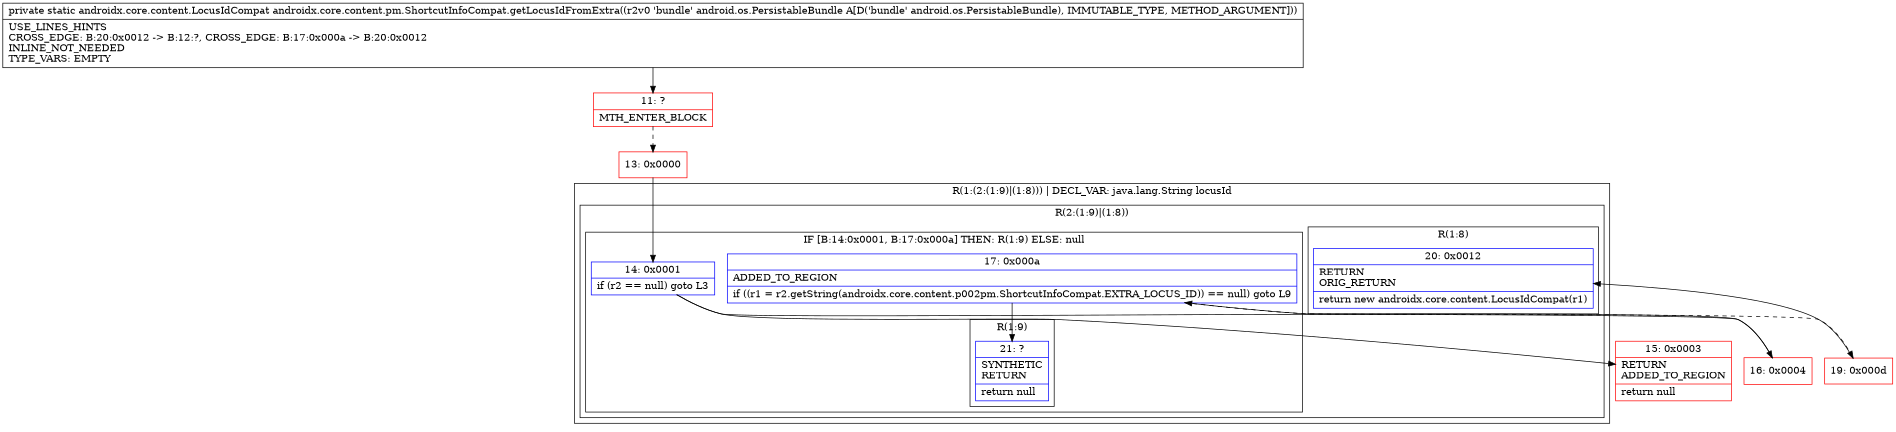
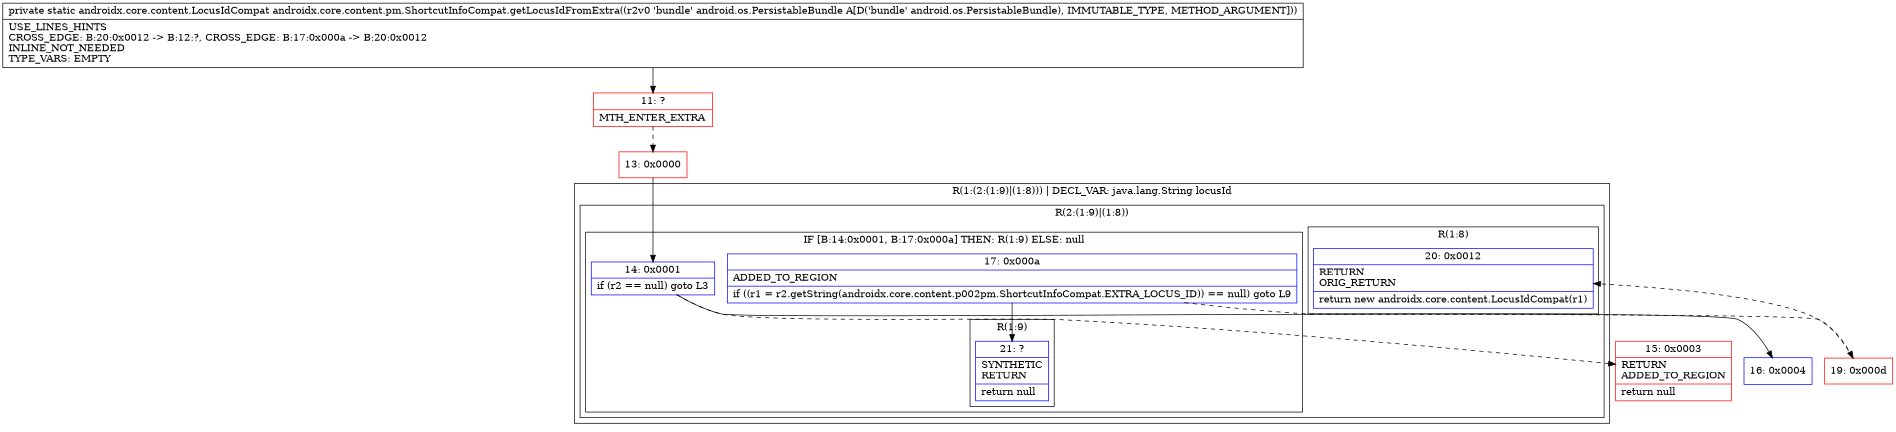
node "11: ?": text "MTH_ENTER_BLOCK" -> "MTH_ENTER_EXTRA"
edge "19: 0x000d" -> "20: 0x0012": style solid -> dashed
edge "16: 0x0004" -> "17: 0x000a": removed
edge "14: 0x0001" -> "15: 0x0003": style solid -> dashed
node "16: 0x0004": color red -> blue
